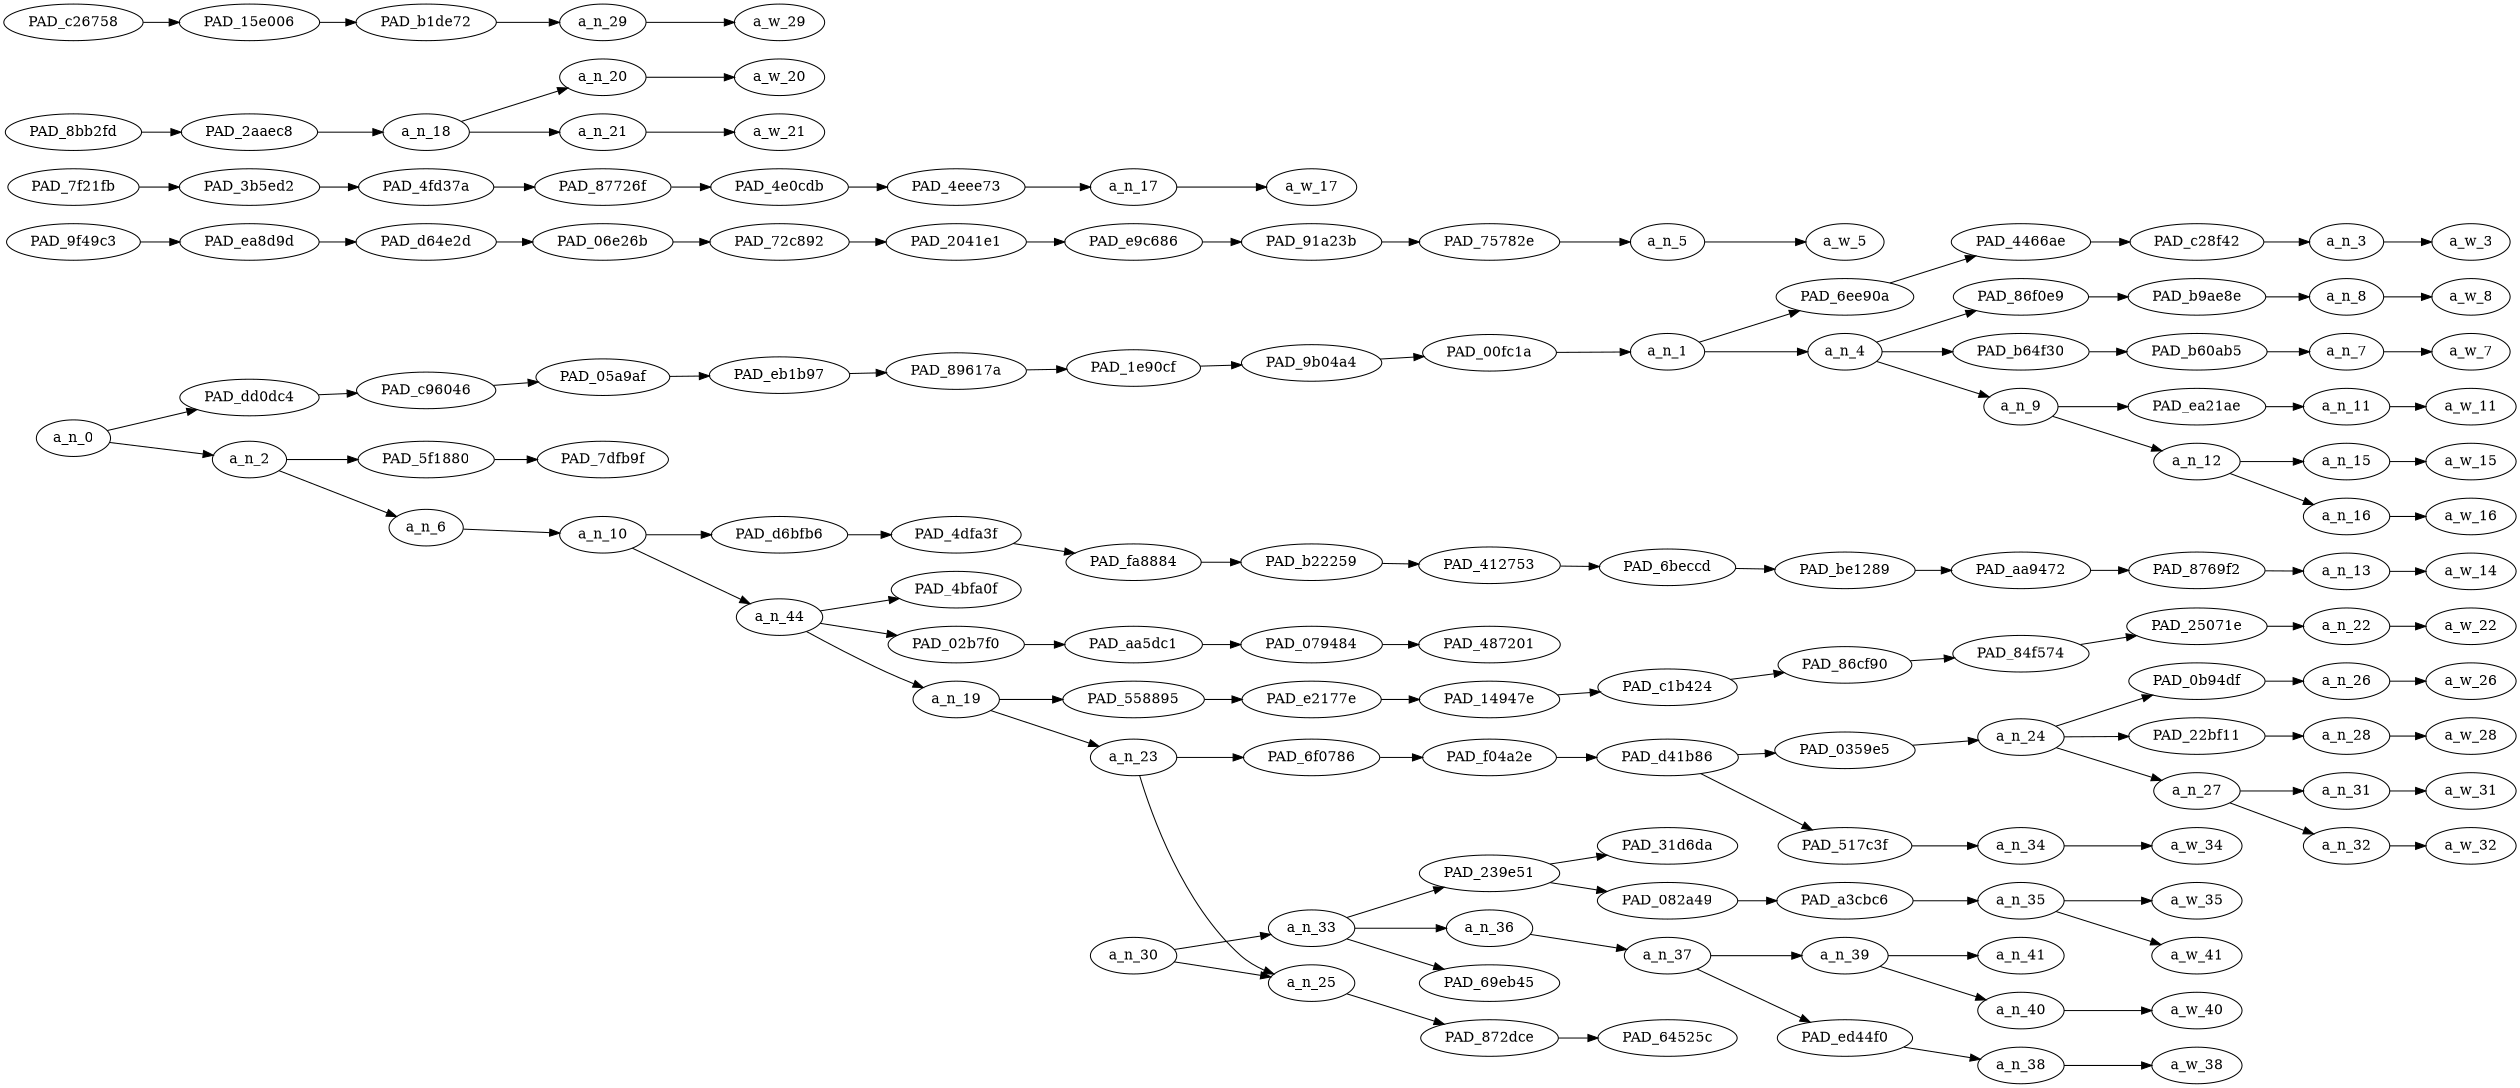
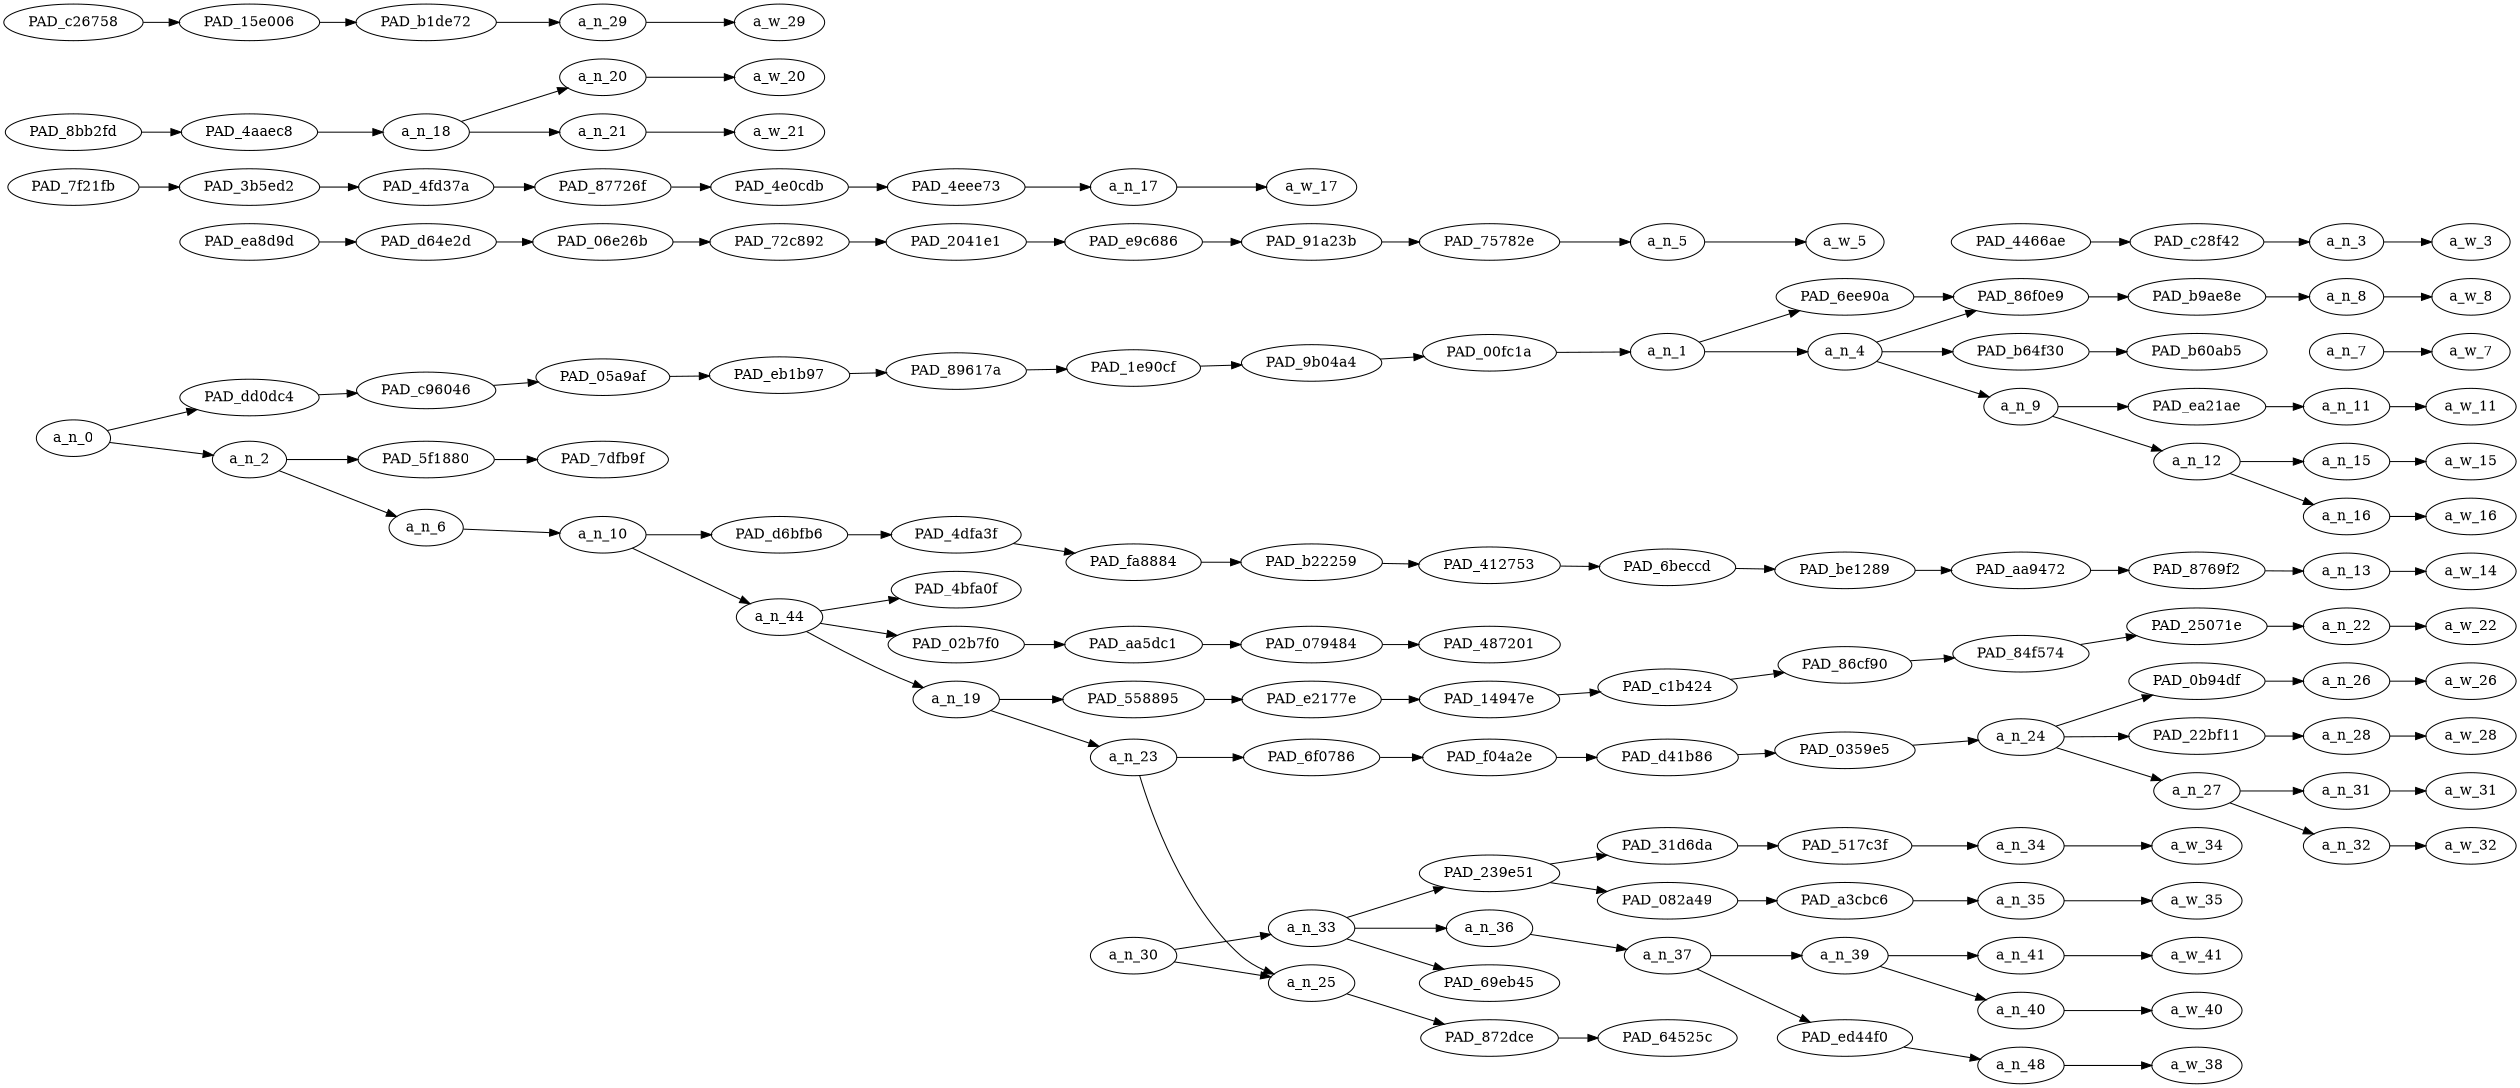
node "PAD_2aaec8": label "PAD_2aaec8" -> "PAD_4aaec8"
node "PAD_9f49c3": removed
edge "PAD_6ee90a" -> "PAD_4466ae": now "PAD_6ee90a" -> "PAD_86f0e9"
edge "PAD_b60ab5" -> "a_n_7": removed
edge "PAD_d41b86" -> "PAD_517c3f": now "PAD_31d6da" -> "PAD_517c3f"
edge "a_n_35" -> "a_w_41": now "a_n_41" -> "a_w_41"
node "a_n_38": label "a_n_38" -> "a_n_48"
